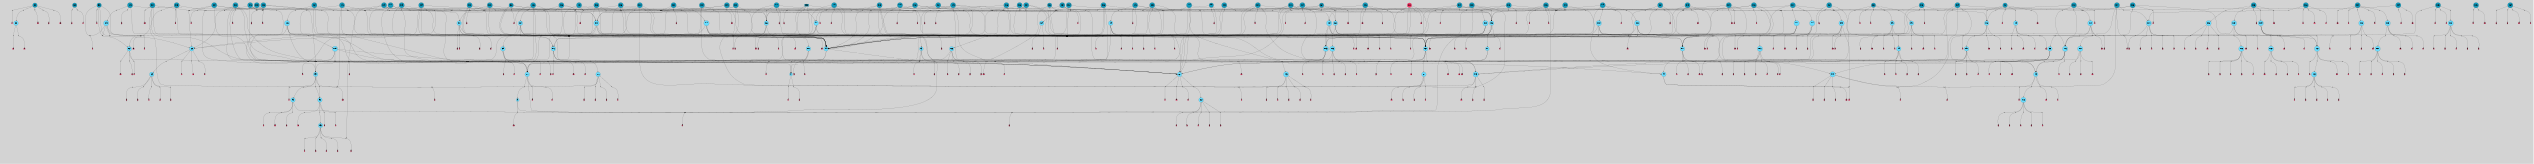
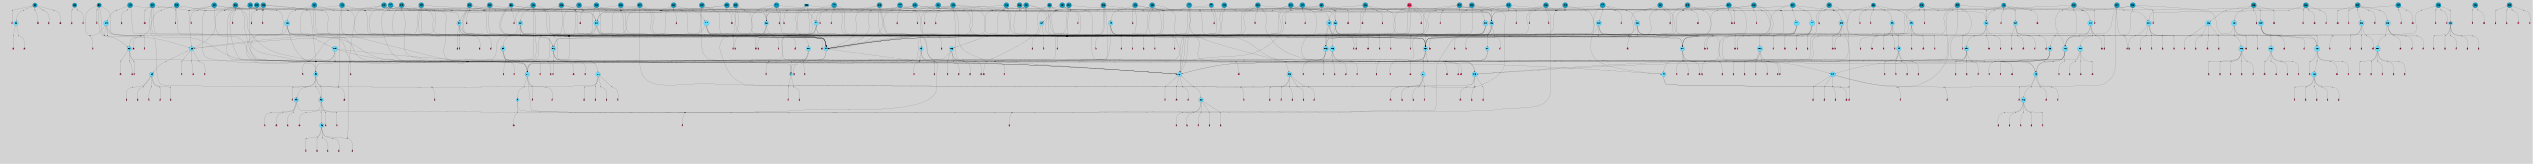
node "T1264": shape circle -> box
